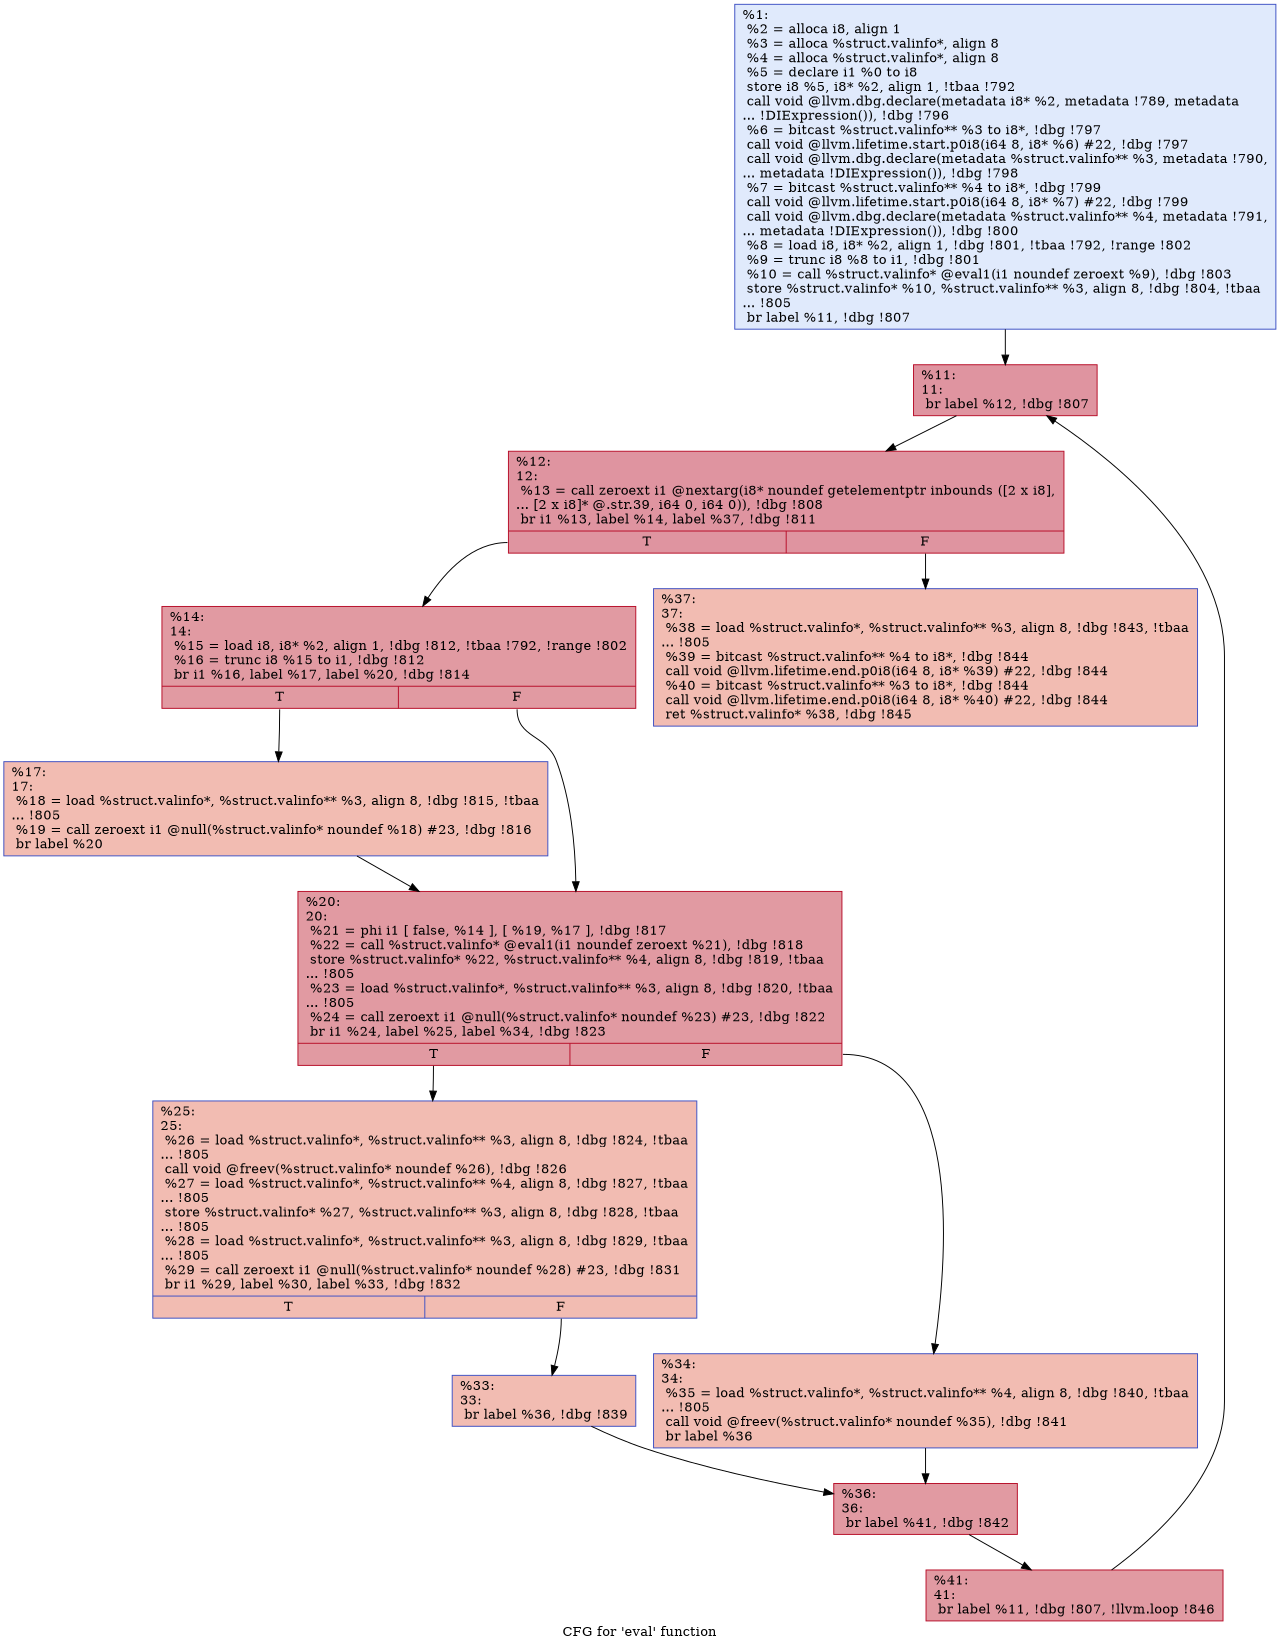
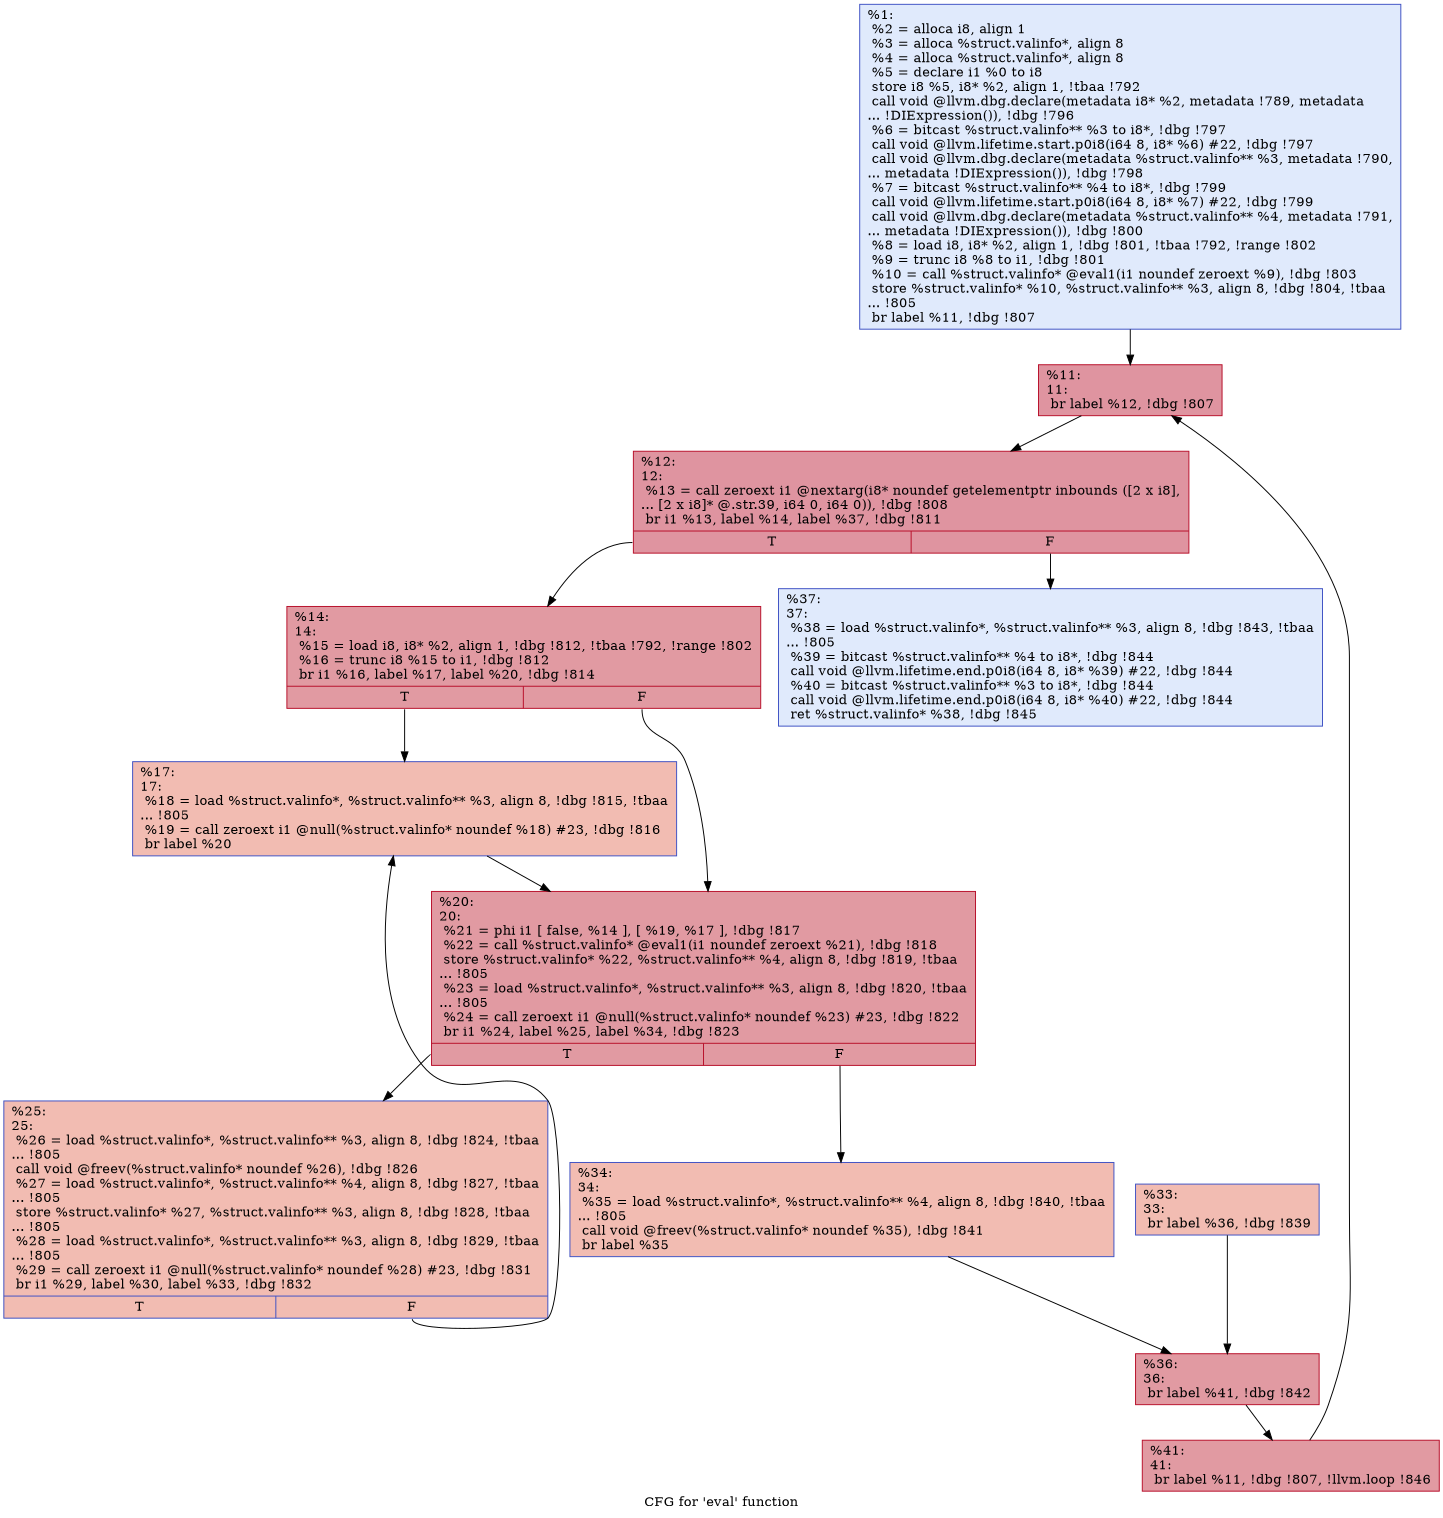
node "%37:": fillcolor #e1675170 -> #b9d0f970
edge "%25:" -> "%33:": now "%25:" -> "%17:"
node "%34:": text "br label %36" -> "br label %35"
